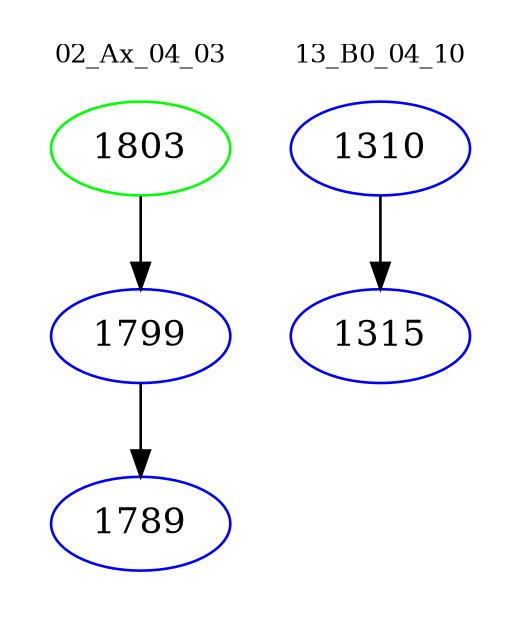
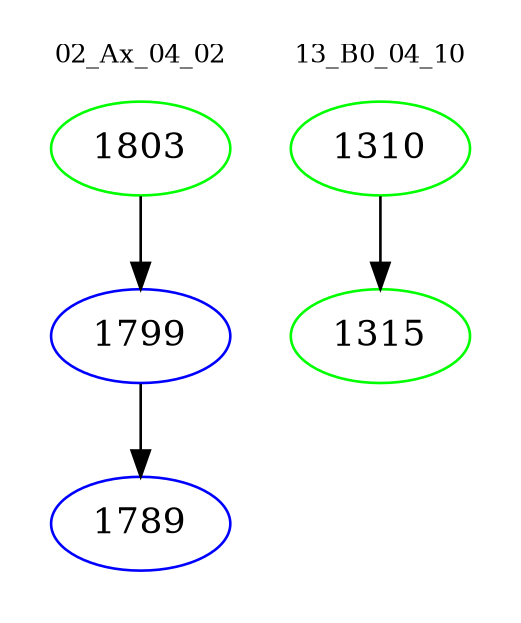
cluster "02_Ax_04_03": label "02_Ax_04_03" -> "02_Ax_04_02"
node "1310": color blue -> green
node "1315": color blue -> green
